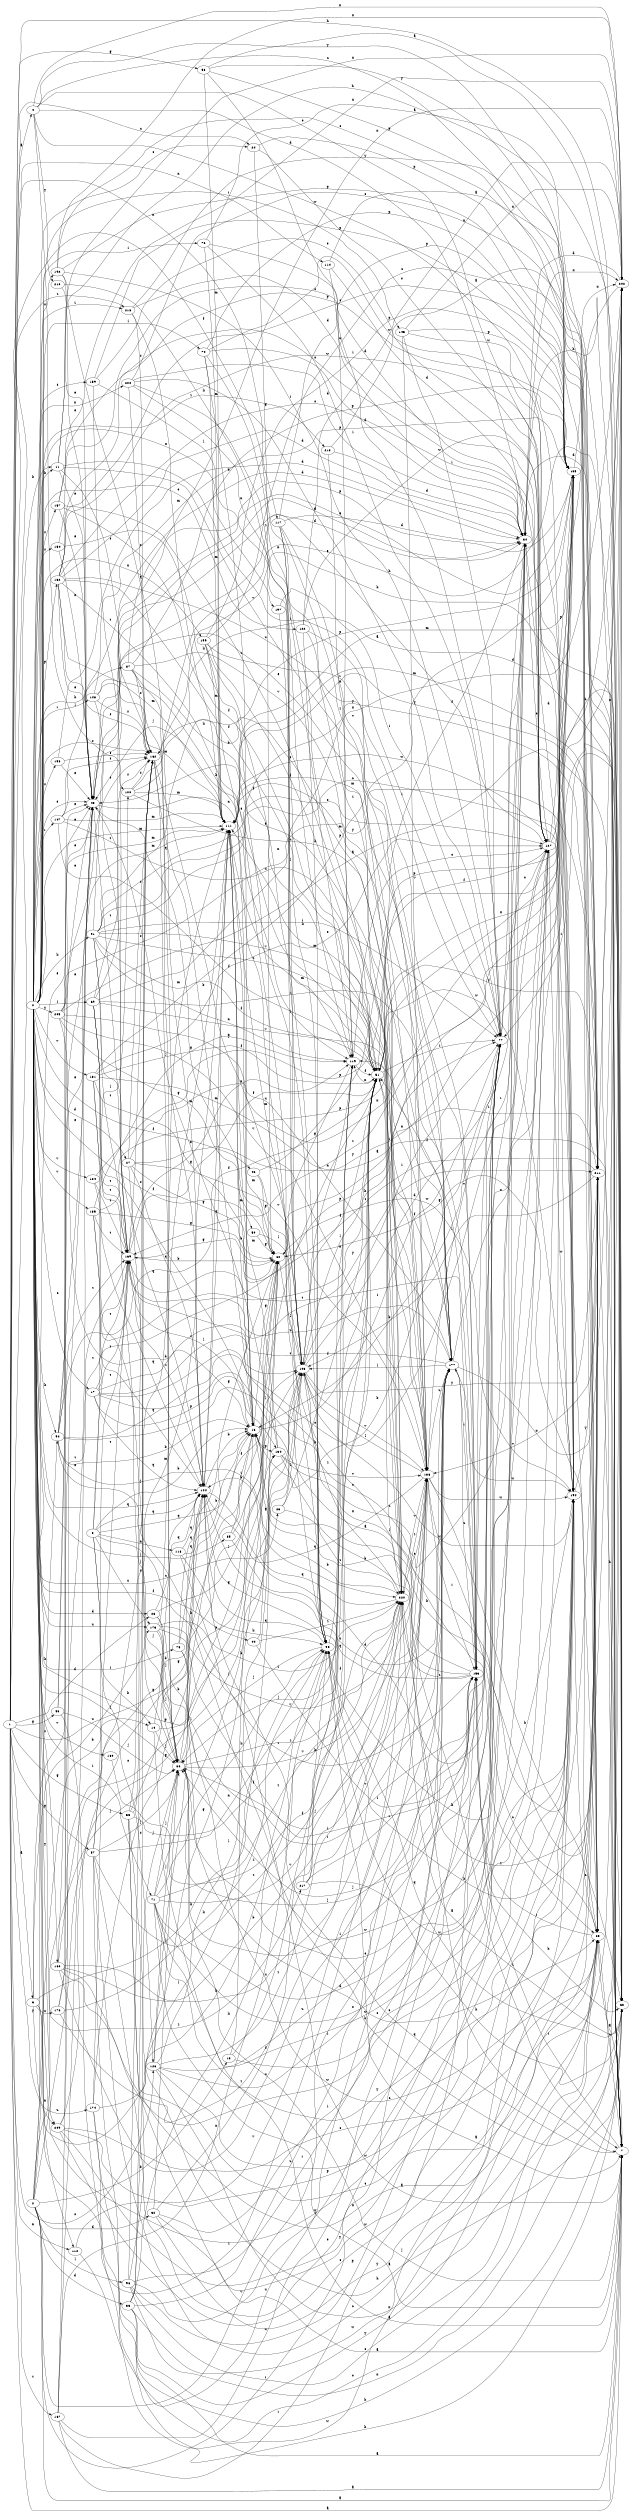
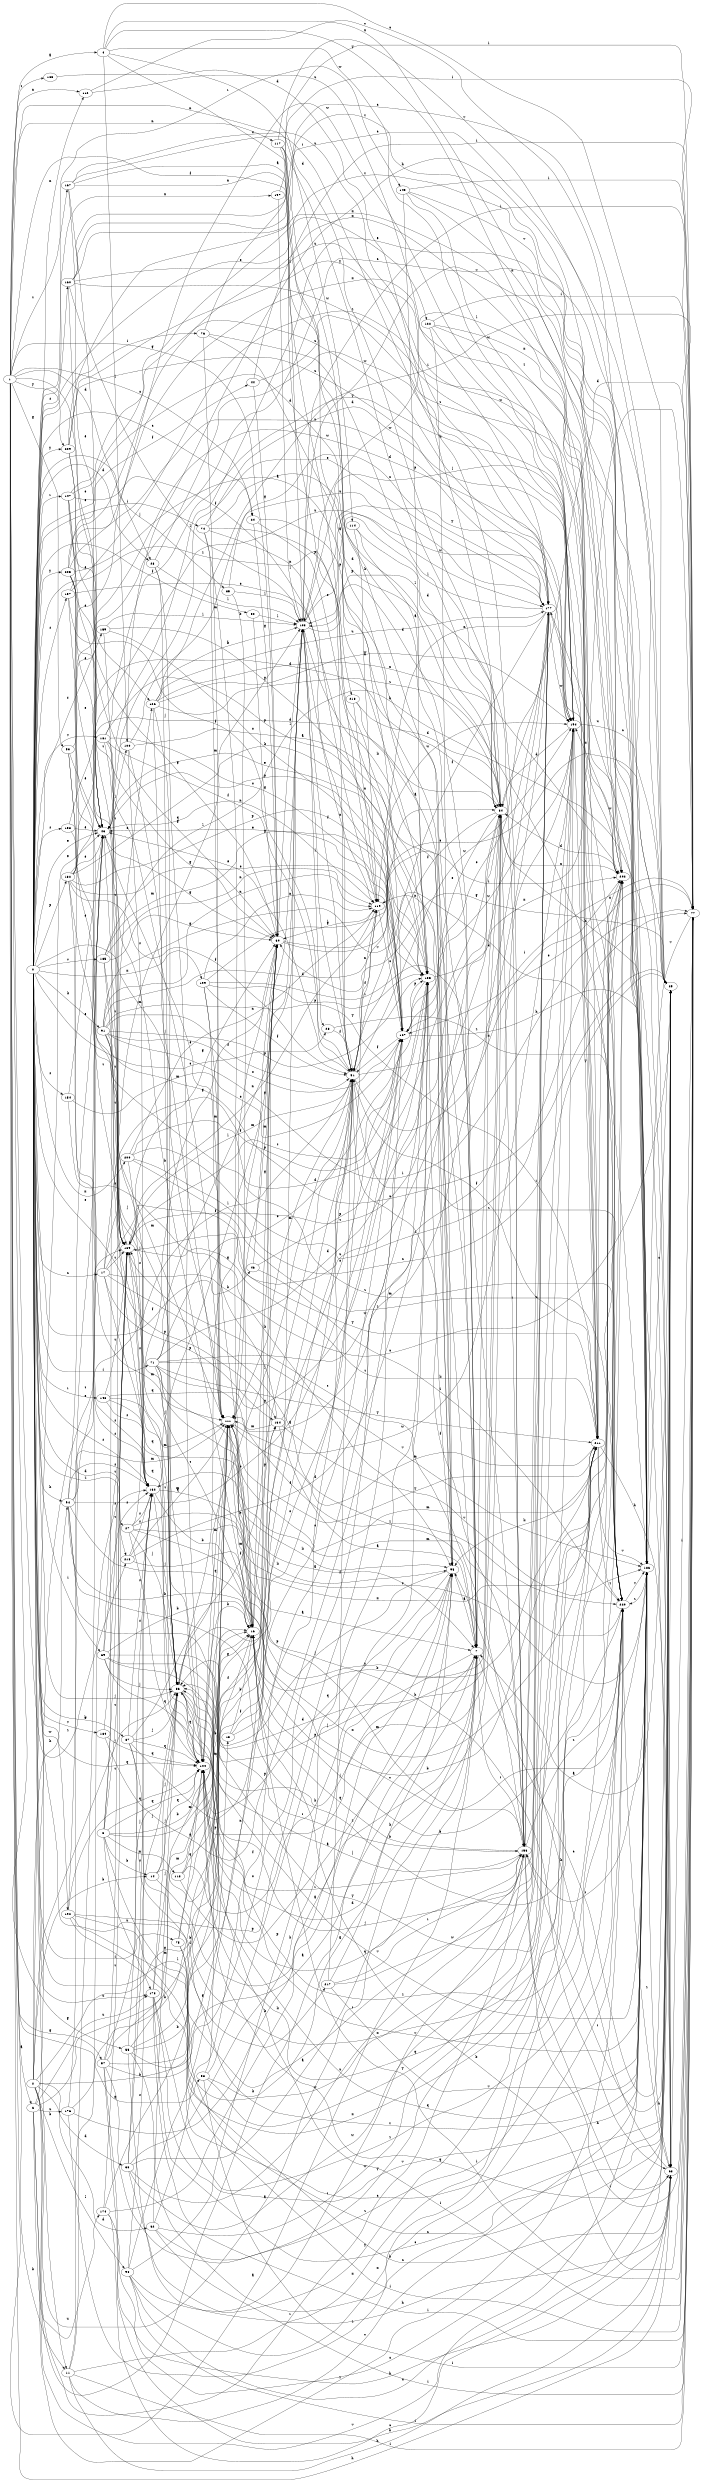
node "163": added
node "210": removed
edge "117" -> "220": removed, label "z"
edge "23" -> "103": reversed
edge "209" -> "135": removed, label "p"
node "180": removed
edge "160" -> "186": label "b" -> "v"
